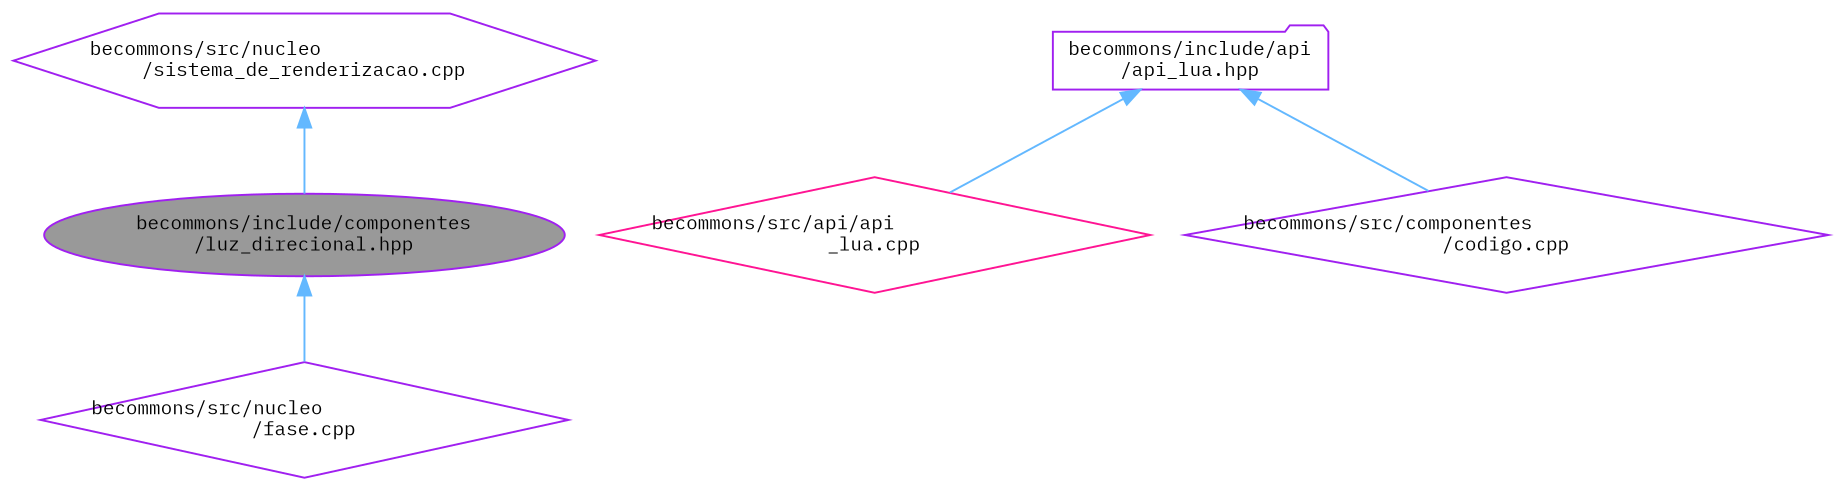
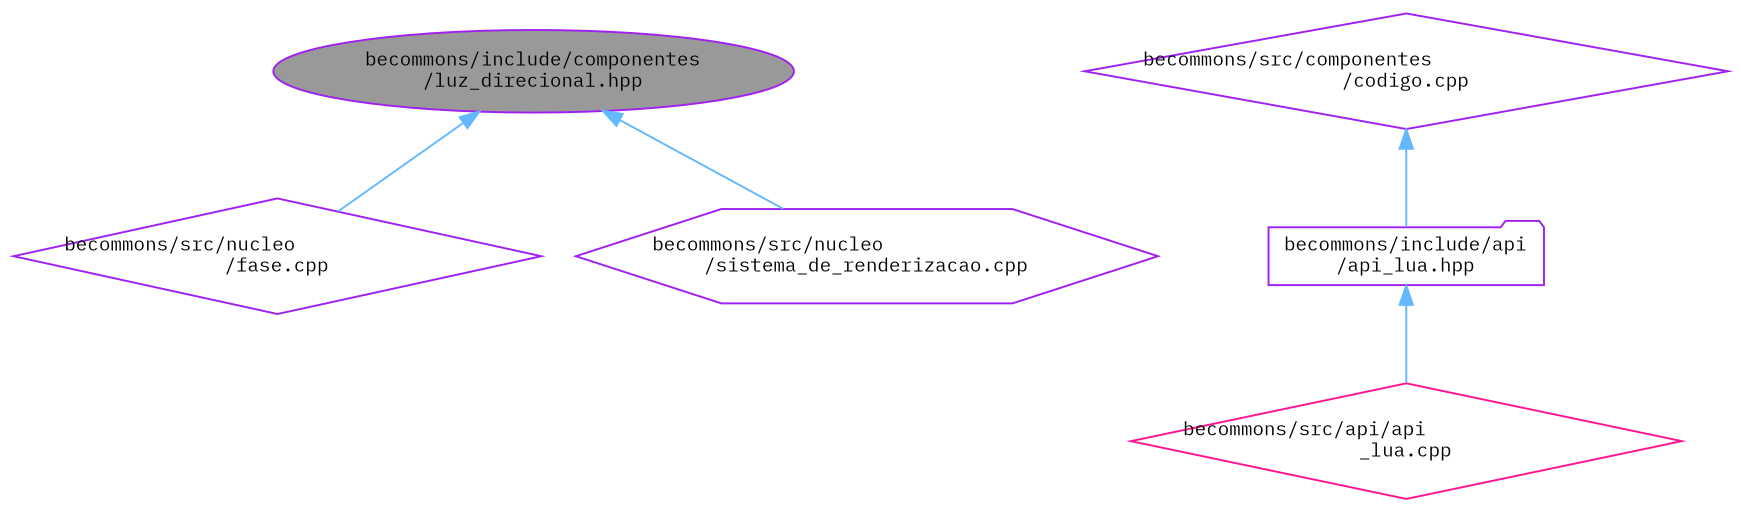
edge "becommons/src/componentes /codigo.cpp" -> "becommons/include/api /api_lua.hpp": reversed
edge "becommons/include/componentes /luz_direcional.hpp" -> "becommons/src/nucleo /sistema_de_renderizacao.cpp": reversed
